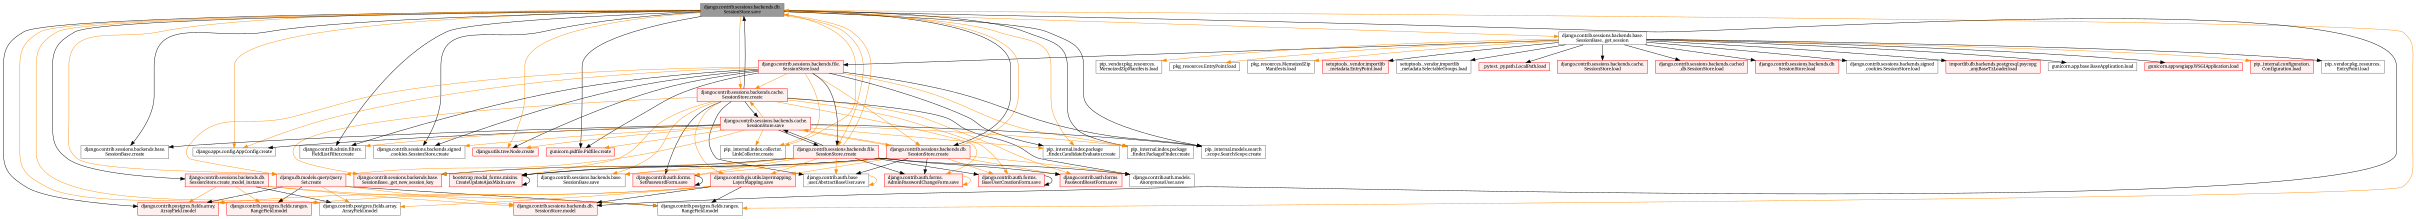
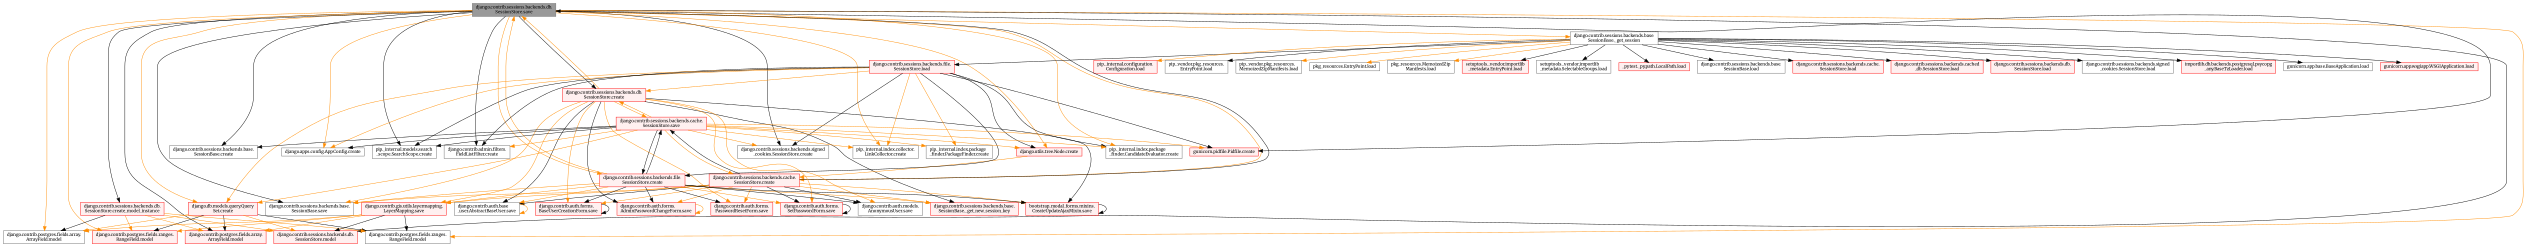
edge "django.contrib.sessions.backends.db. SessionStore.save" -> "pip._internal.index.package _finder.PackageFinder.create": now "django.contrib.sessions.backends.db. SessionStore.save" -> "django.contrib.sessions.backends.base. SessionBase.save"
node "django.contrib.sessions.backends.base. SessionBase.load": added
edge "django.contrib.sessions.backends.file. SessionStore.load" -> "django.contrib.sessions.backends.cache. SessionStore.create": now "django.utils.tree.Node.create" -> "django.contrib.sessions.backends.cache. SessionStore.create"
